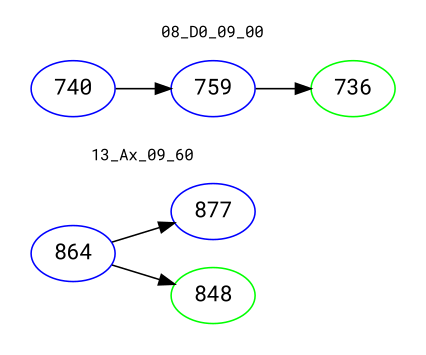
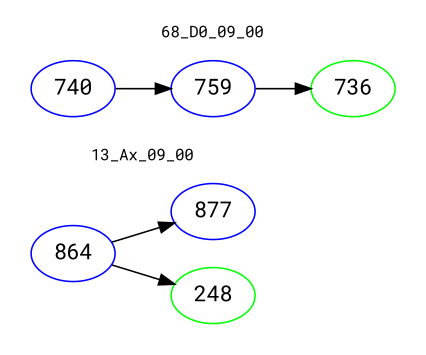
cluster "08_D0_09_00": label "08_D0_09_00" -> "68_D0_09_00"
cluster "13_Ax_09_60": label "13_Ax_09_60" -> "13_Ax_09_00"
node "848": label "848" -> "248"
